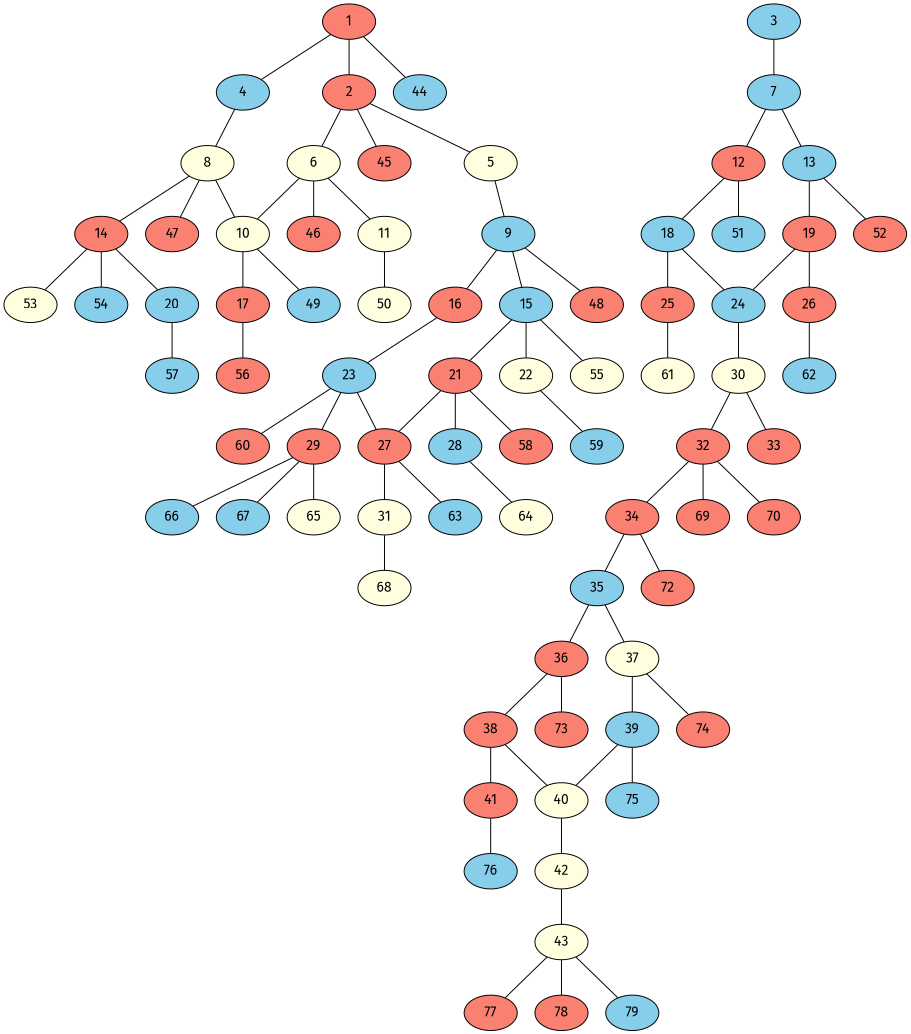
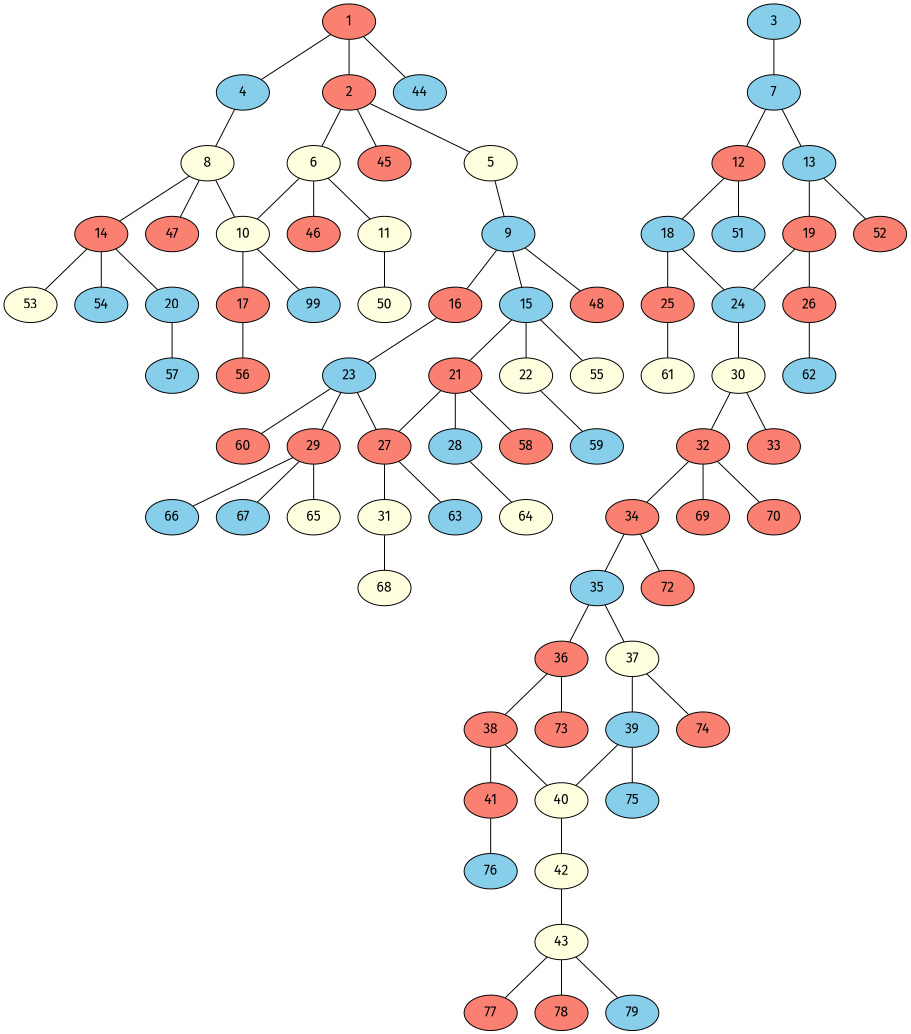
node "49": label "49" -> "99"
